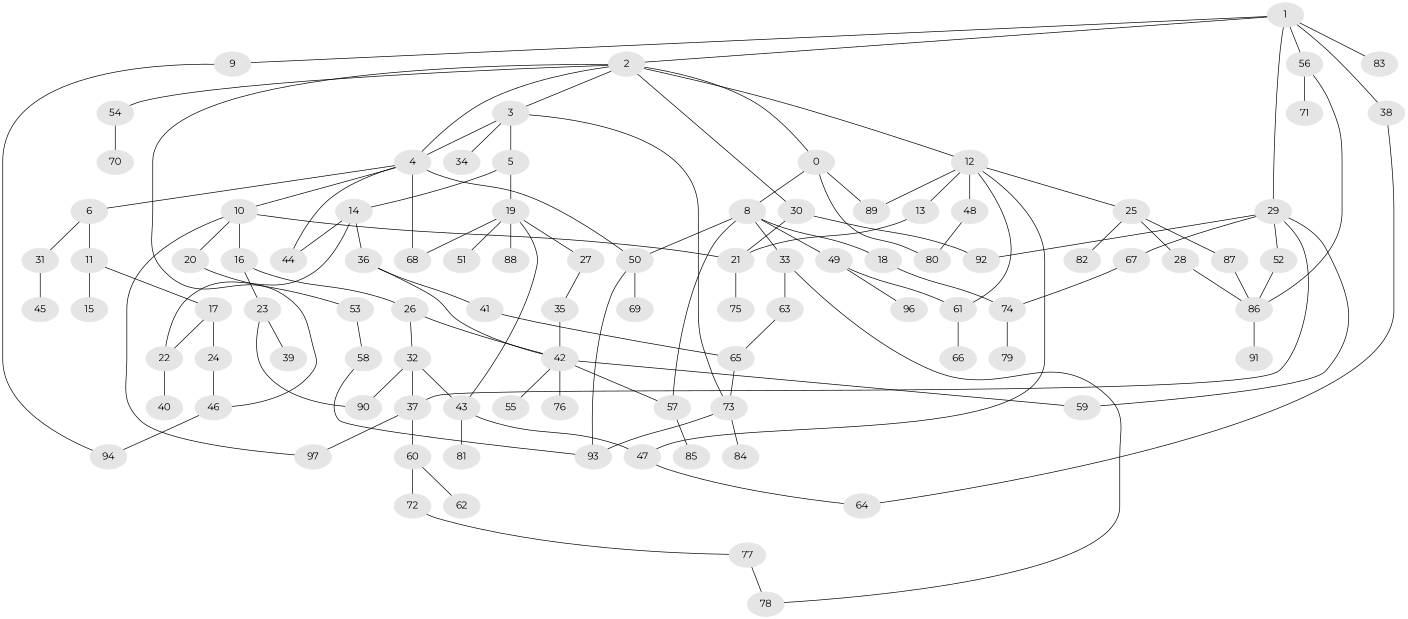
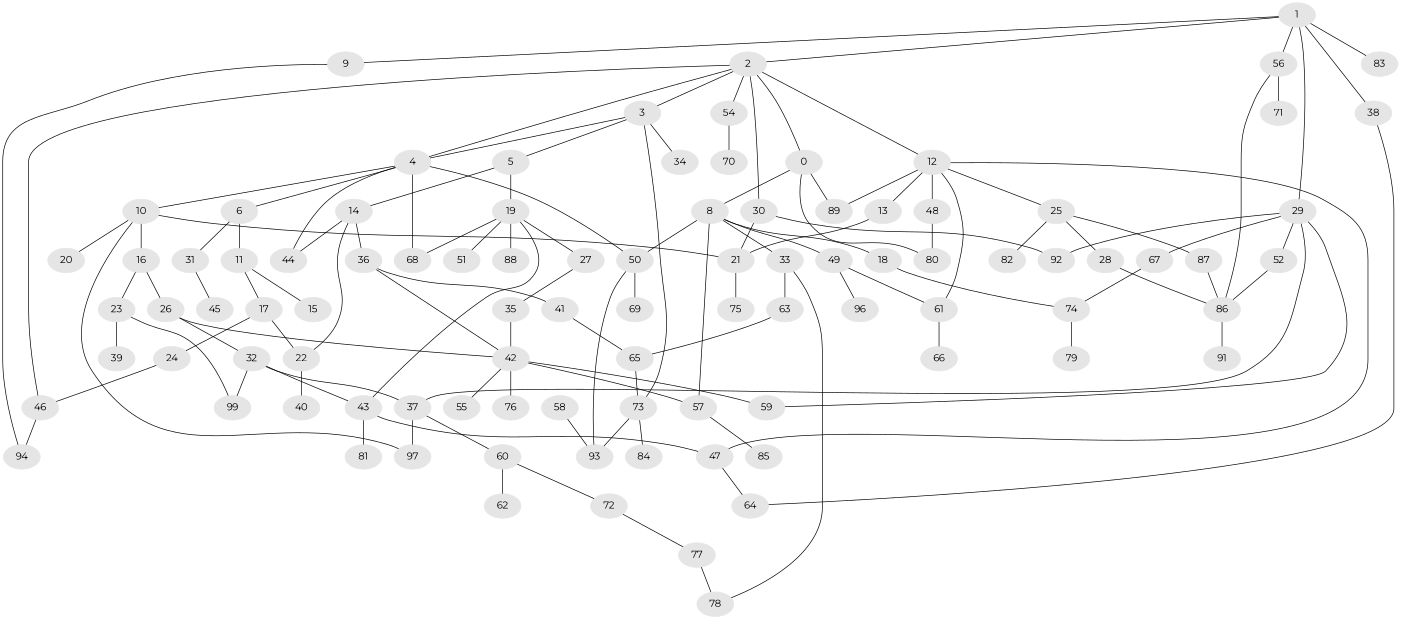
node "53": removed
node "90": label "90" -> "99"
